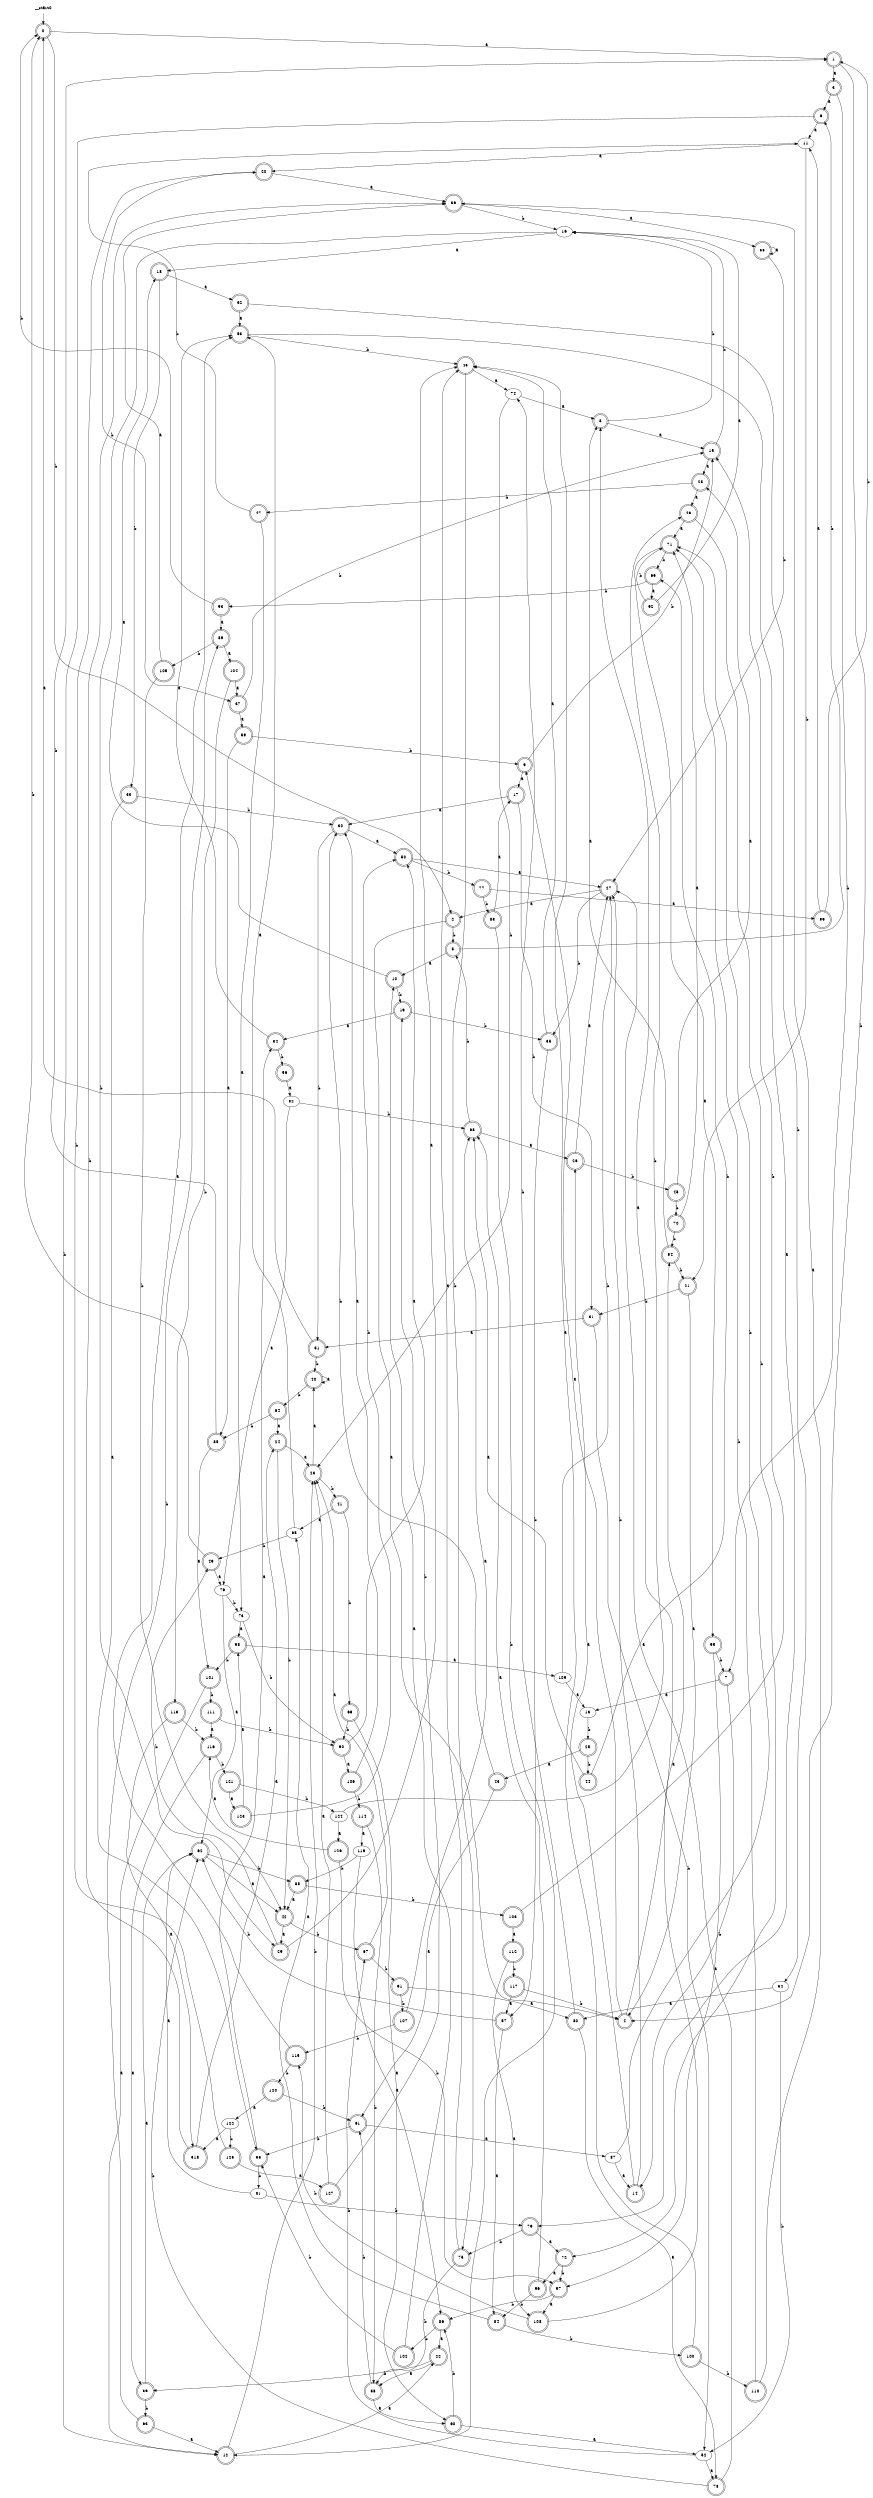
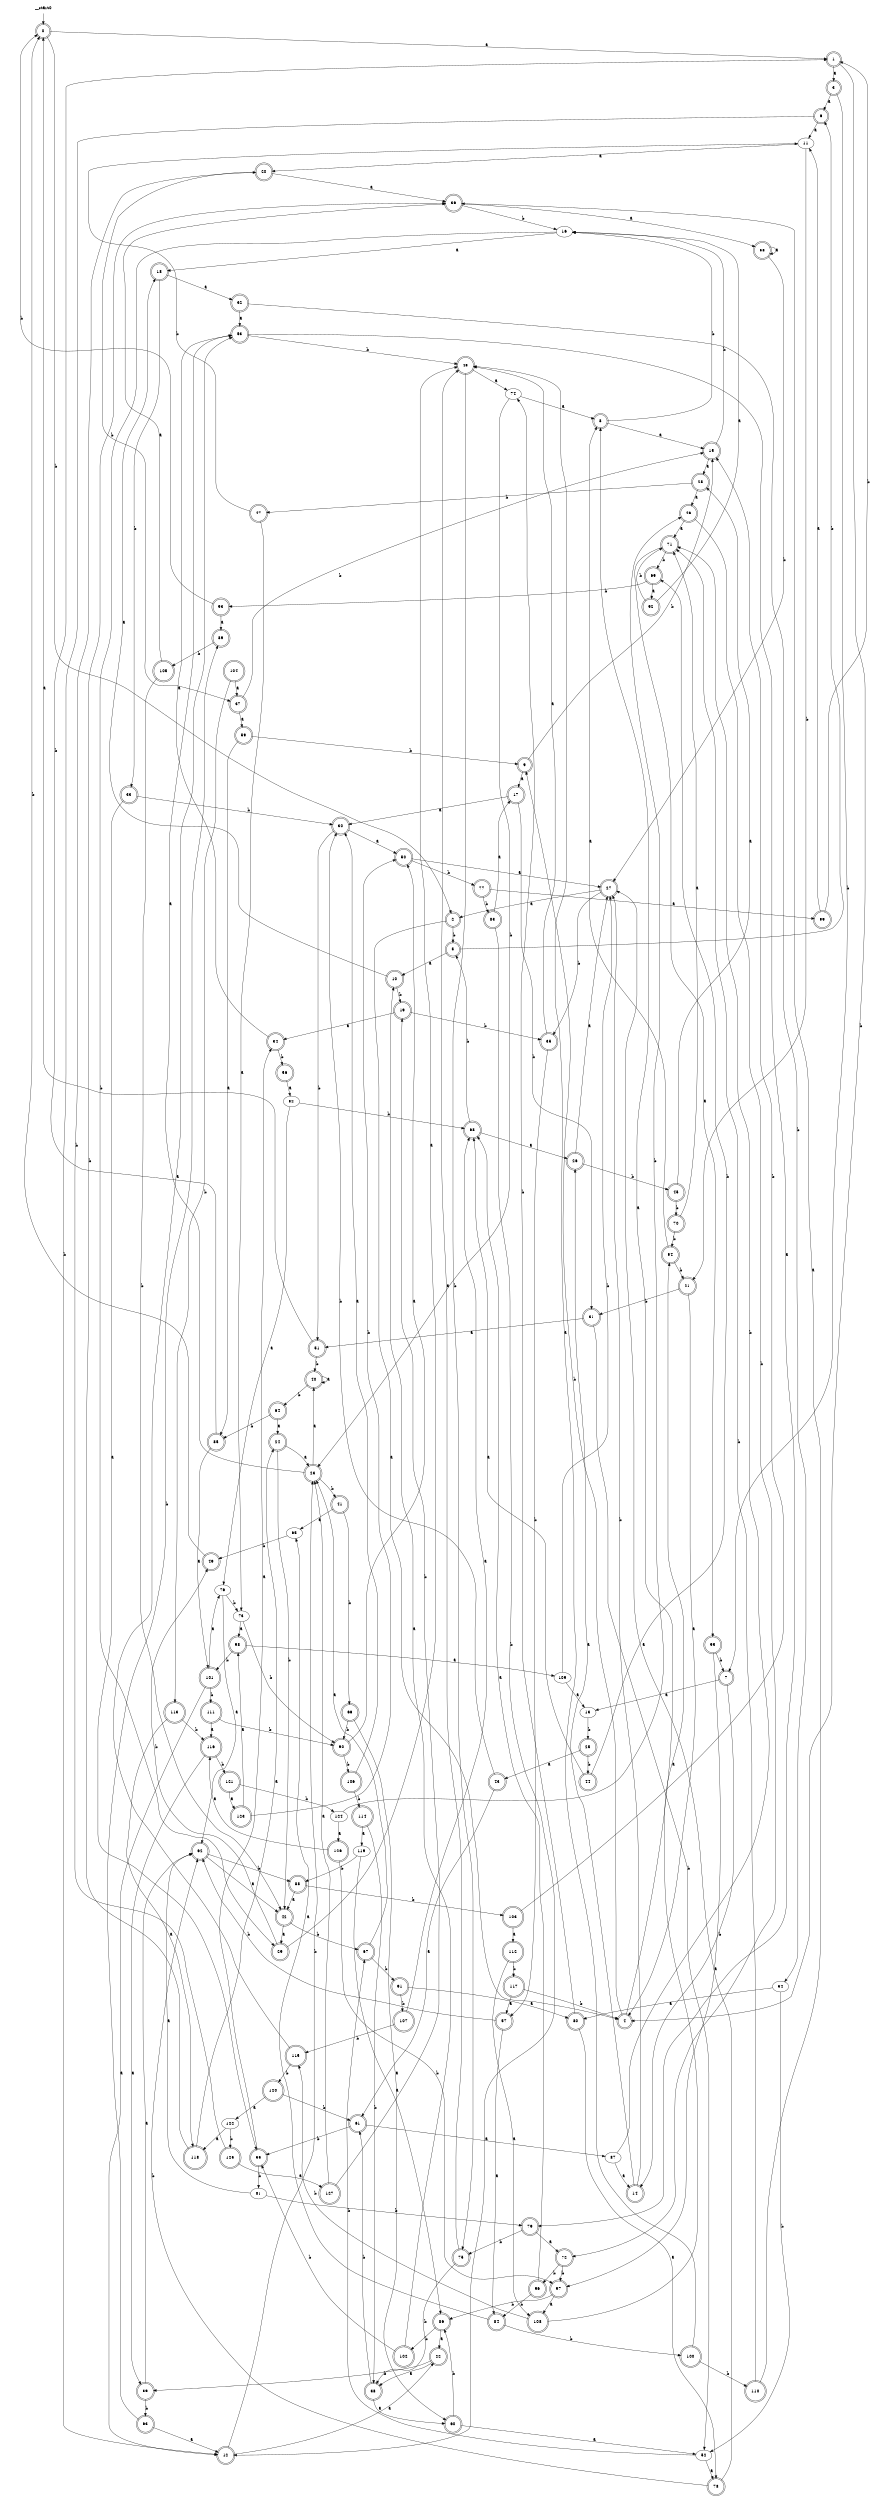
edge "89" -> "104": removed, label "a"
edge "65" -> "53": now "23" -> "53"
edge "4" -> "9": label "a" -> "b"
edge "49" -> "76": now "101" -> "76"
edge "90" -> "106": label "a" -> "b"
node "318": label "318" -> "118"
edge "72" -> "96": label "a" -> "b"
